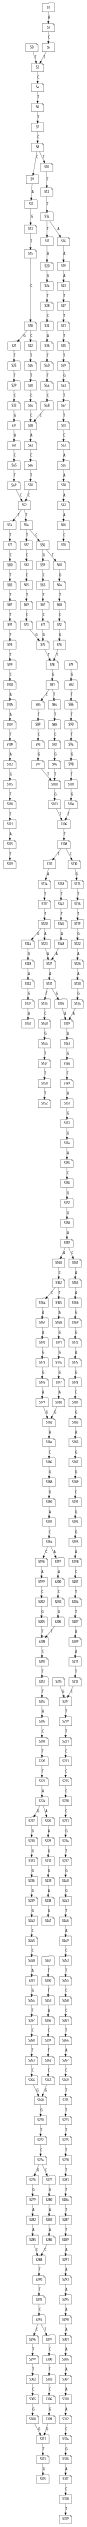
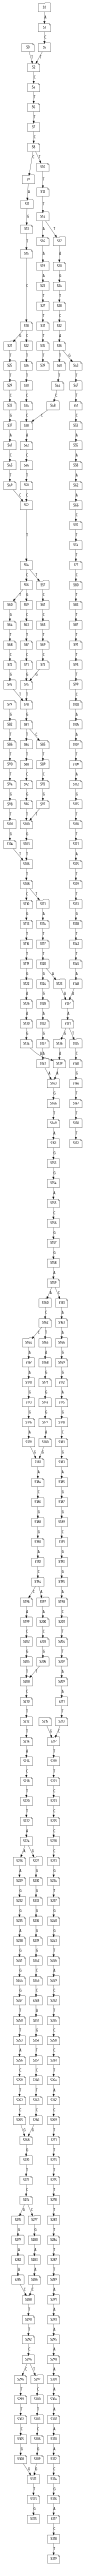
edge "S39" -> "S43": now "S36" -> "S43"
edge "S52" -> "S74": now "S70" -> "S74"
node "S133": added
edge "S141" -> "S143": added, label "A"
node "S244": added
node "S302": shape folder -> note
